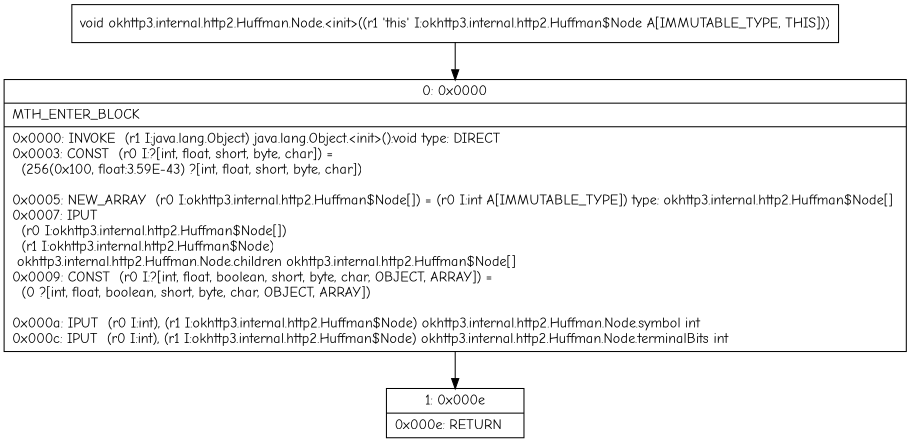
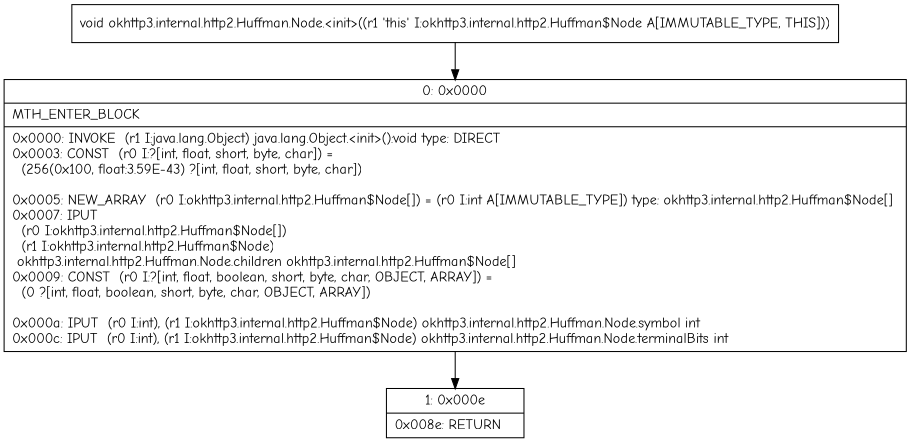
node "1: 0x000e": text "0x000e: RETURN" -> "0x008e: RETURN"
